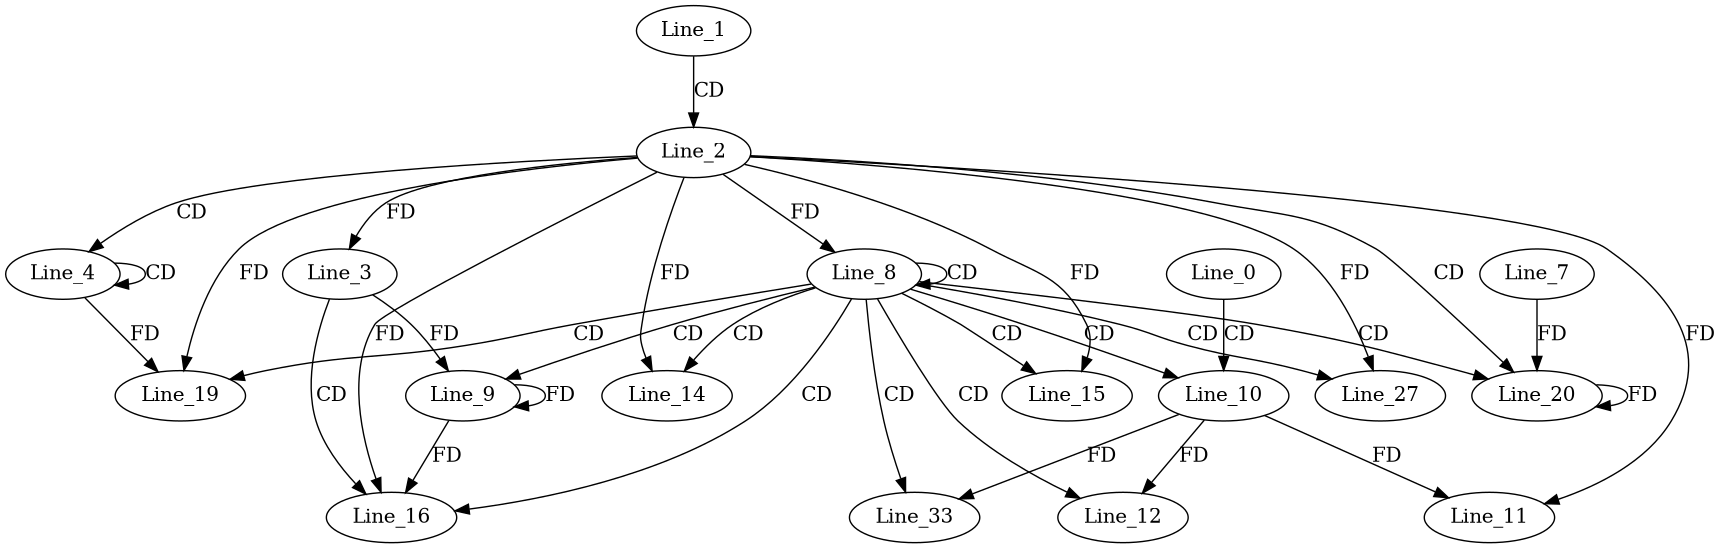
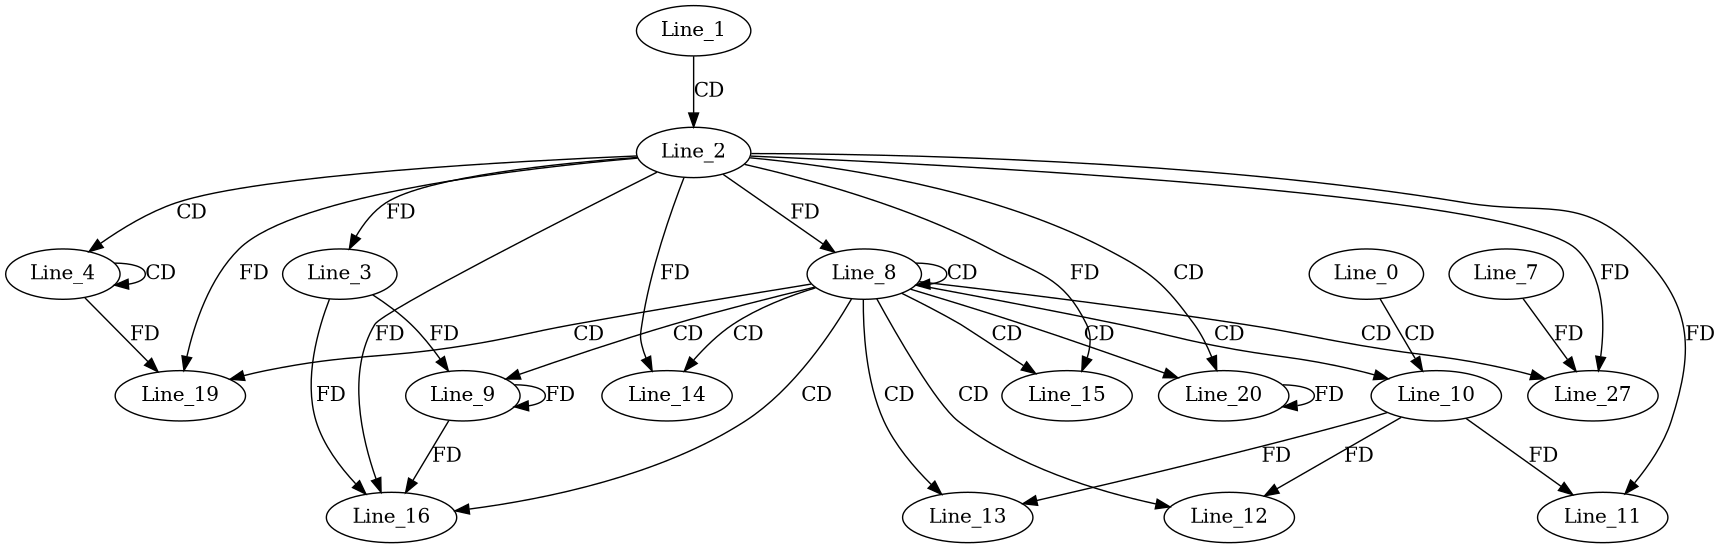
edge "Line_7" -> "Line_20": now "Line_7" -> "Line_27"
edge "Line_3" -> "Line_16": label "CD" -> "FD"
node "Line_33": label "Line_33" -> "Line_13"
